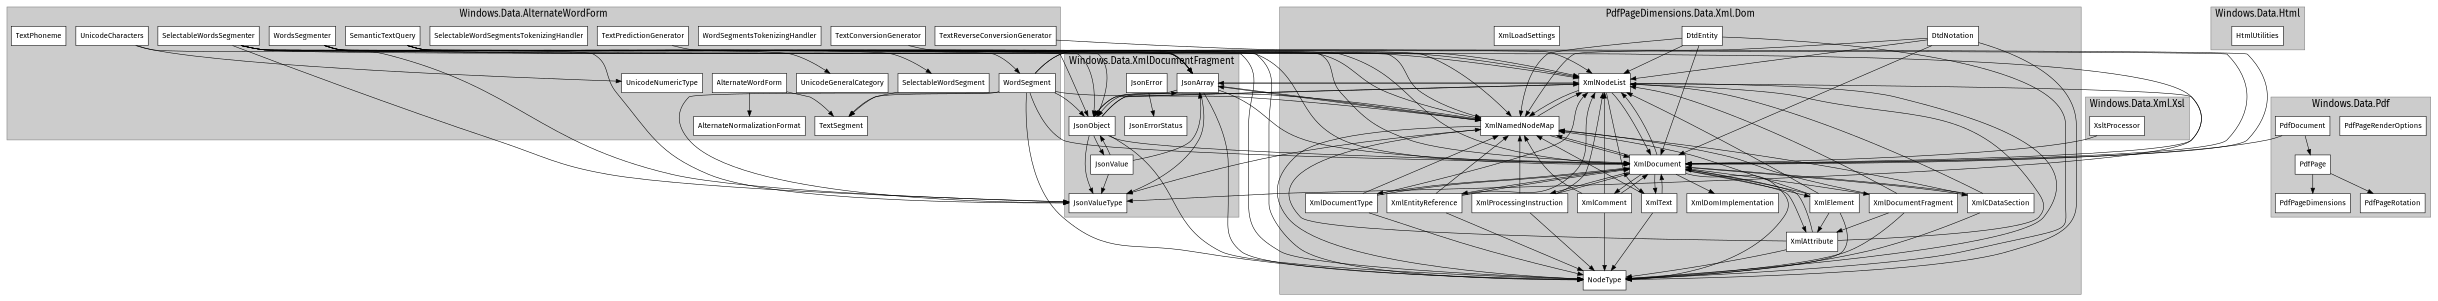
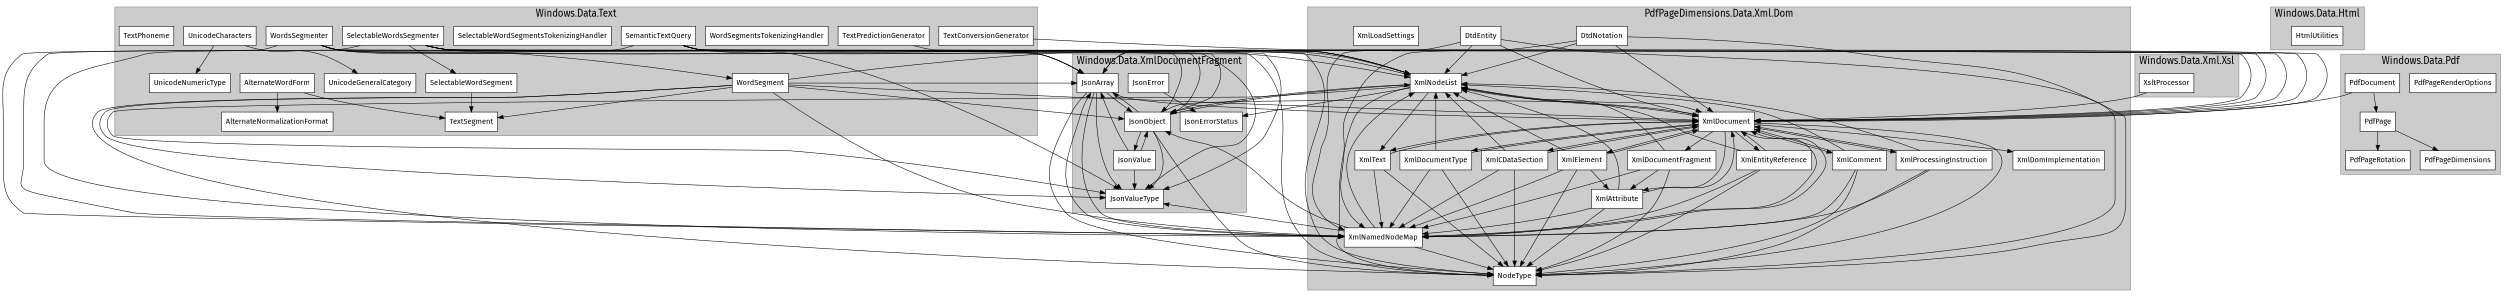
cluster "Windows.Data.AlternateWordForm": label "Windows.Data.AlternateWordForm" -> "Windows.Data.Text"
node "TextReverseConversionGenerator": removed
edge "XmlNodeList" -> "XmlNamedNodeMap": now "XmlNodeList" -> "JsonErrorStatus"
